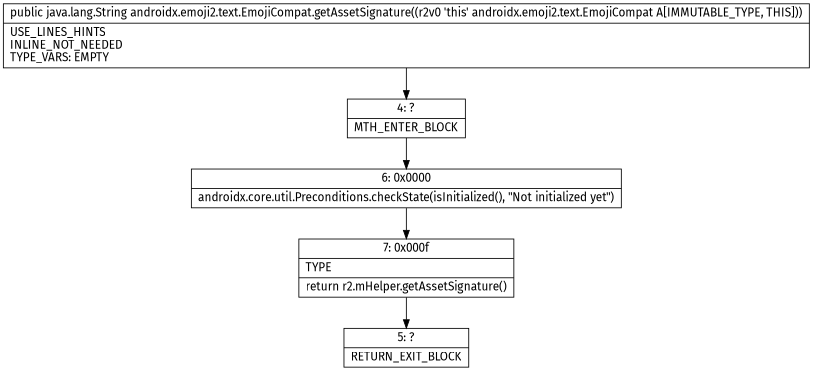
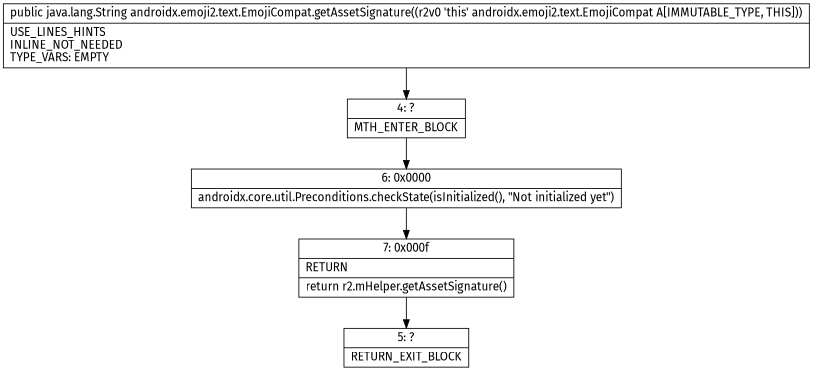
node "7: 0x000f": text "TYPE" -> "RETURN"
